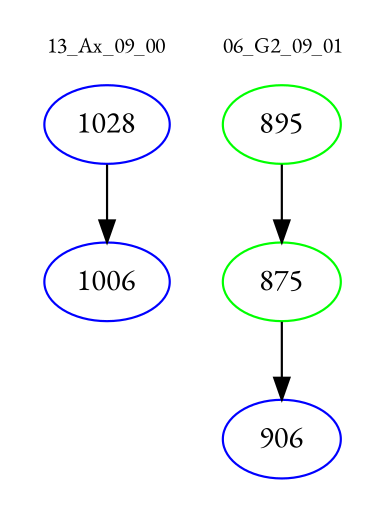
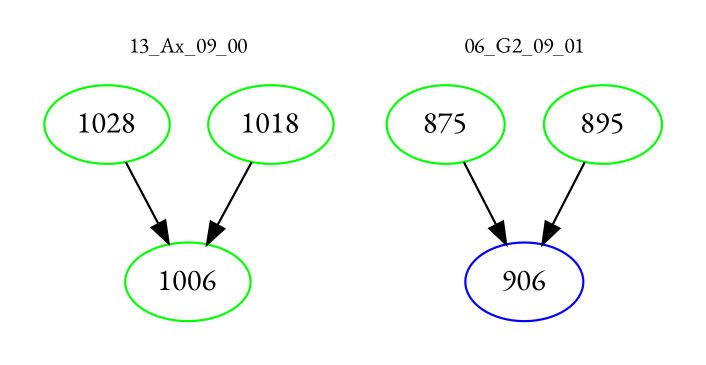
node "1028": color blue -> green
node "1018": added
edge "895" -> "875": now "895" -> "906"
node "1006": color blue -> green
